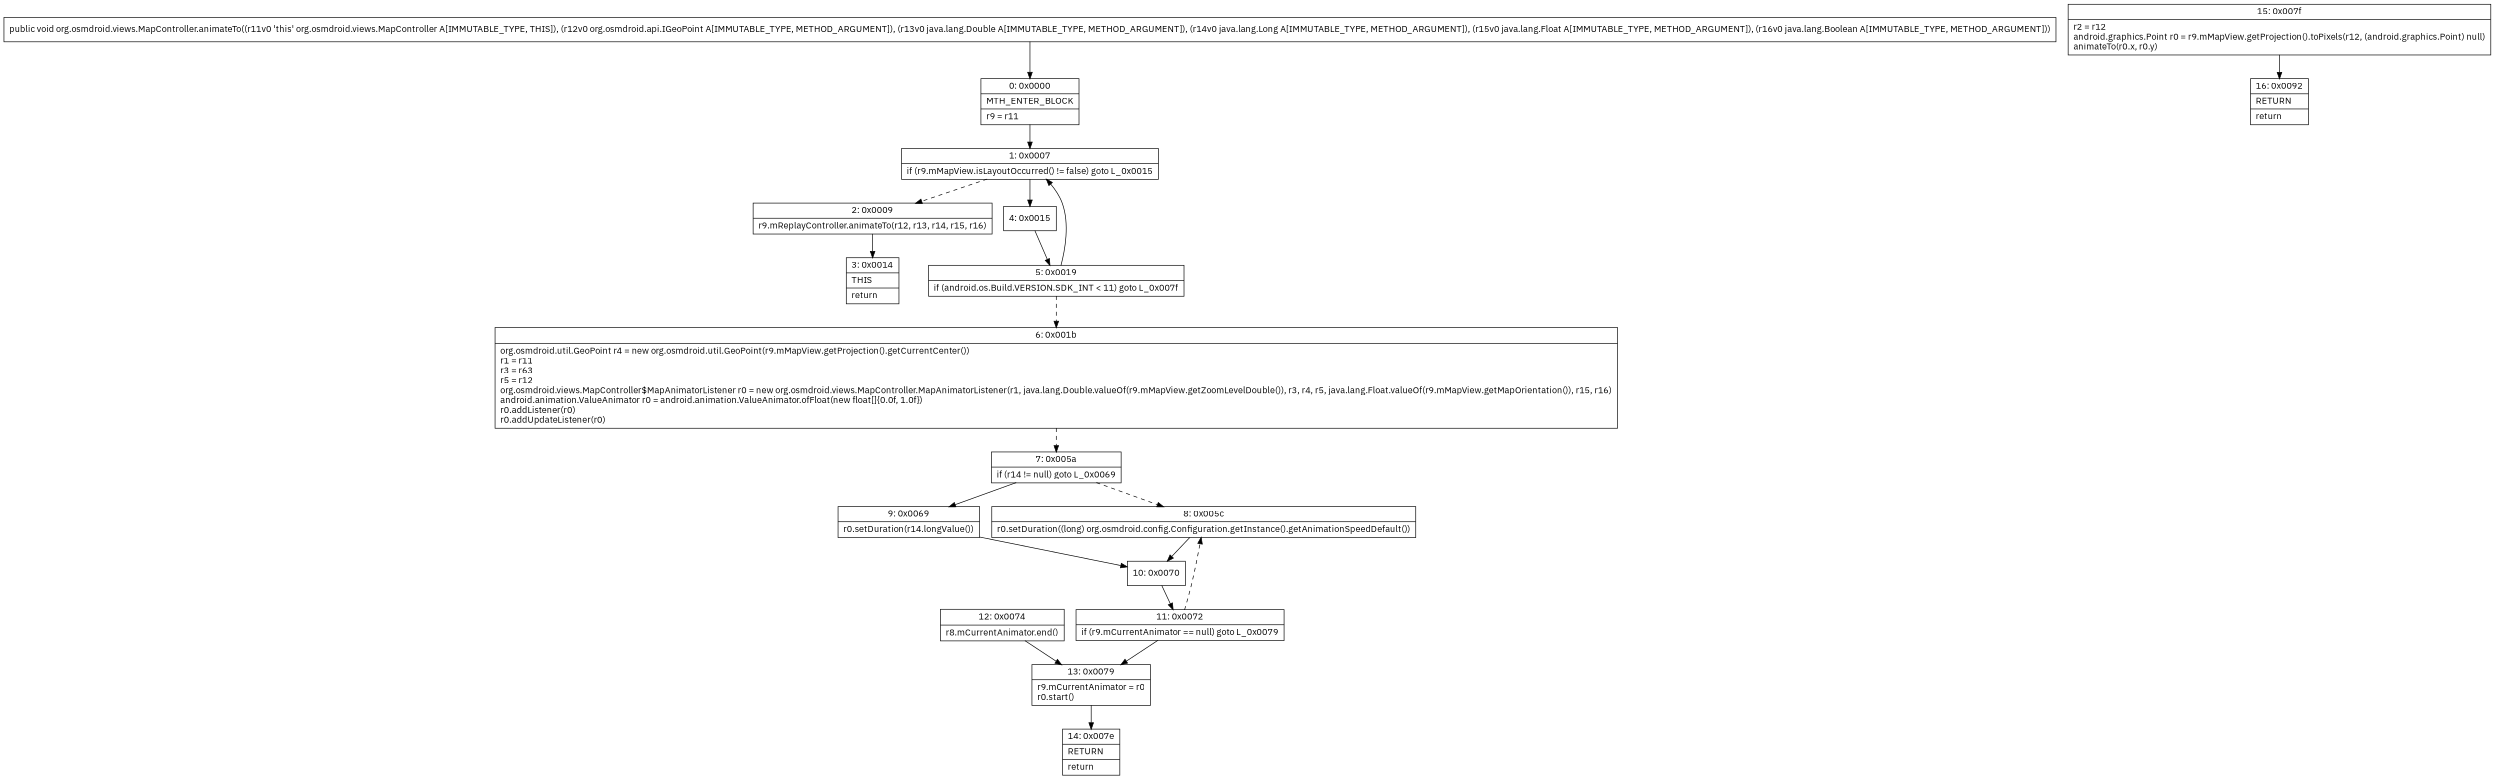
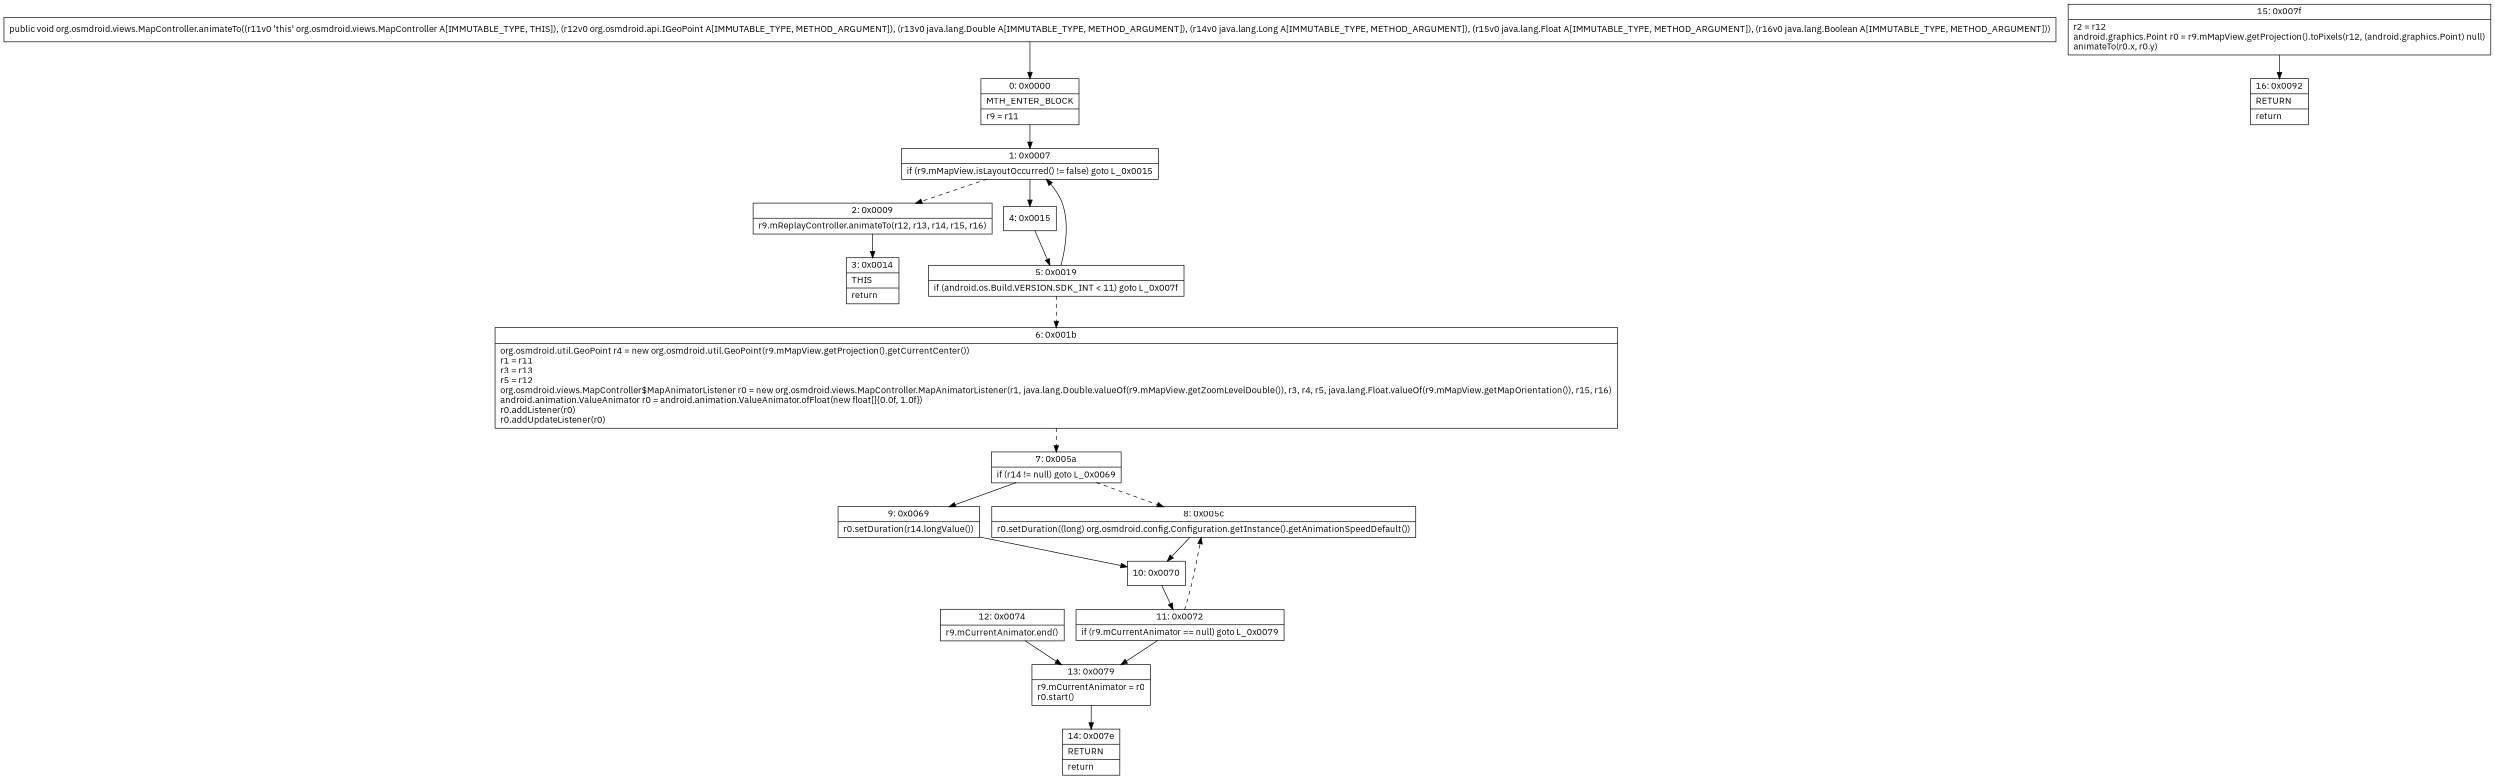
node "6: 0x001b": text "r3 = r63" -> "r3 = r13"
node "12: 0x0074": text "r8.mCurrentAnimator.end()" -> "r9.mCurrentAnimator.end()"
